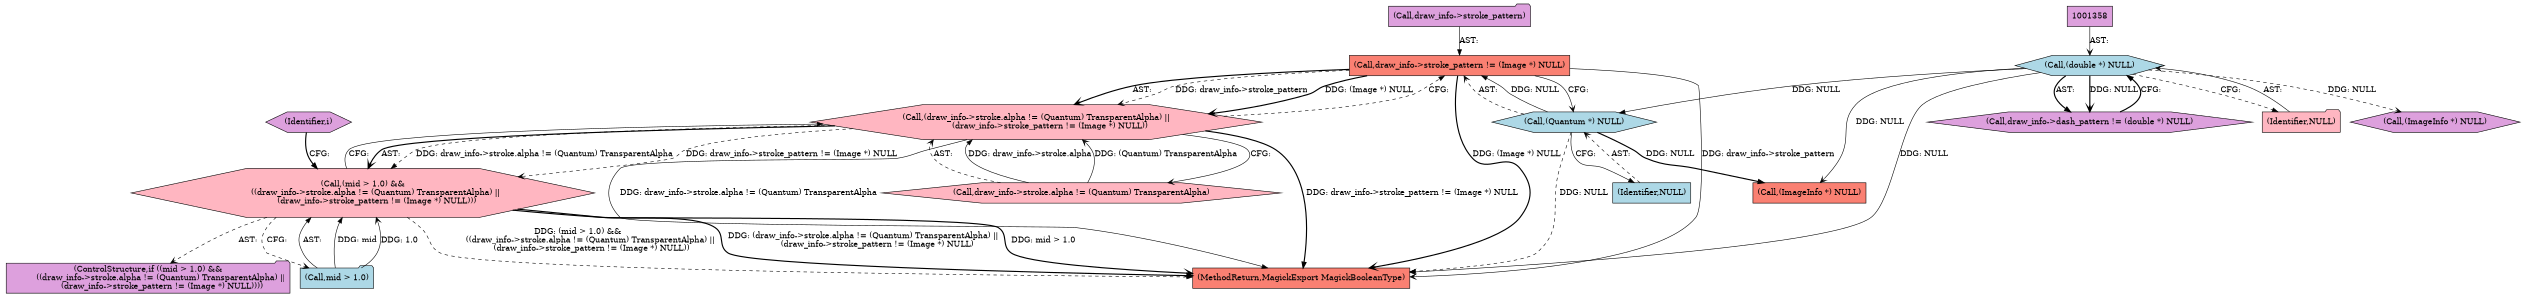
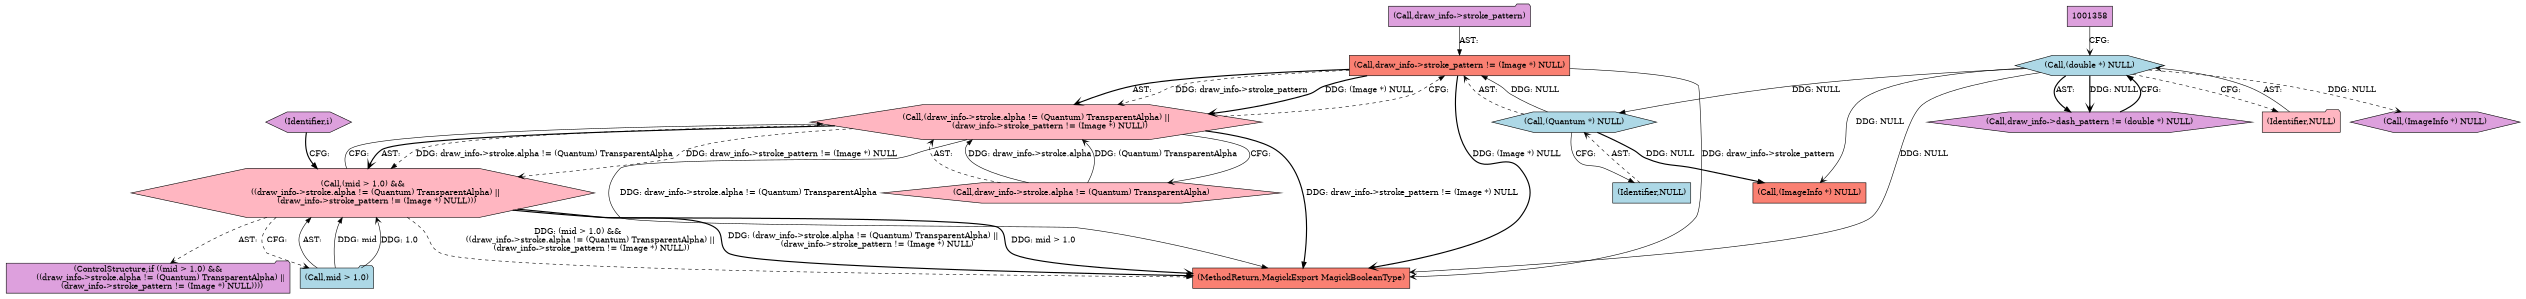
edge "1001358" -> "(Call,(double *) NULL)": label "AST: " -> "CFG: "
edge "(Call,draw_info->stroke_pattern != (Image *) NULL)" -> "(Call,(Quantum *) NULL)": removed, label "CFG:"
edge "(Call,(Quantum *) NULL)" -> "(MethodReturn,MagickExport MagickBooleanType)": removed, label "DDG: NULL"
